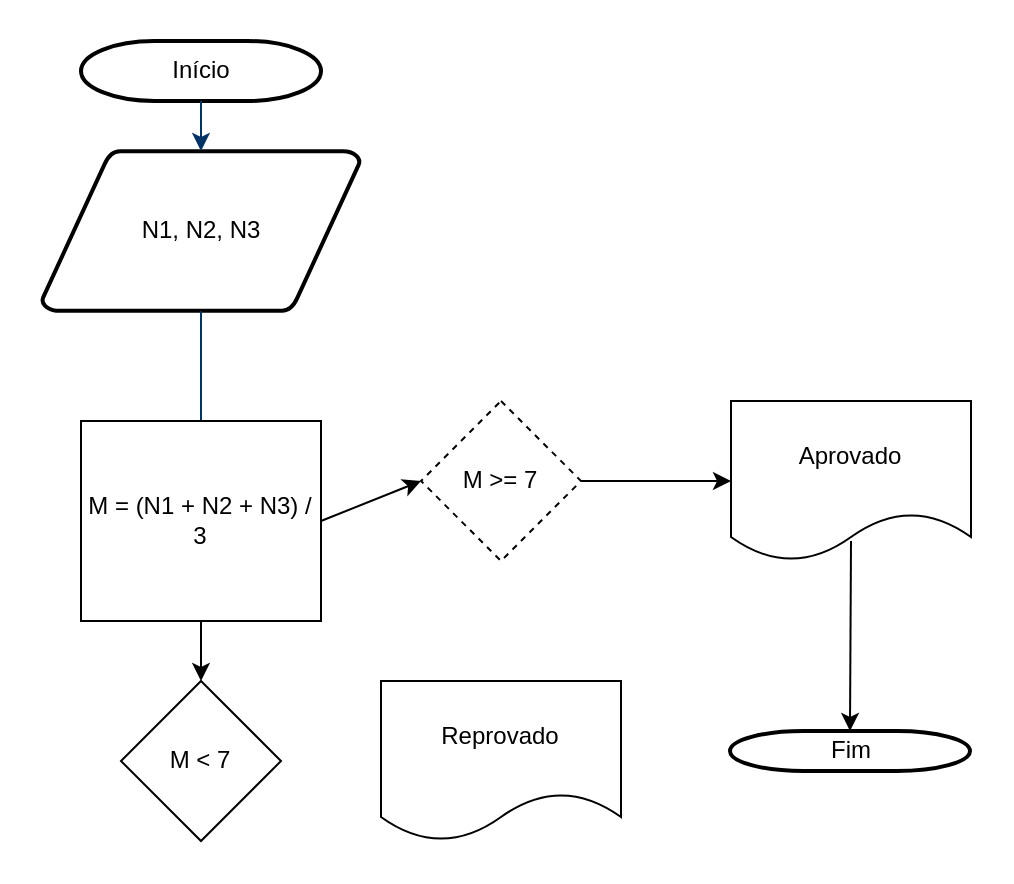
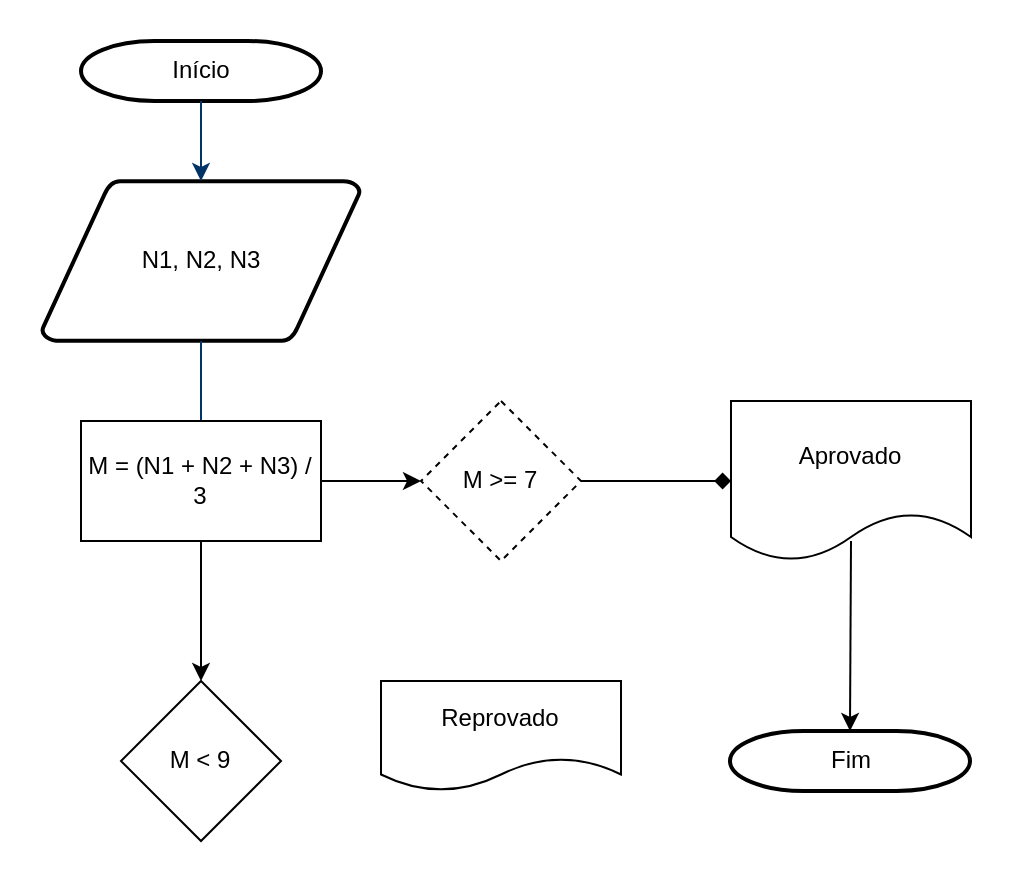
node "N1, N2, N3": moved (201, 231) -> (201, 261)
edge "M >= 7" -> "Aprovado": arrowhead classic -> diamond
node "M = (N1 + N2 + N3) / 3": size 240x200 -> 240x120
node "Fim": size 240x40 -> 240x60
node "M < 7": label "M < 7" -> "M < 9"
node "Reprovado": size 240x160 -> 240x110
